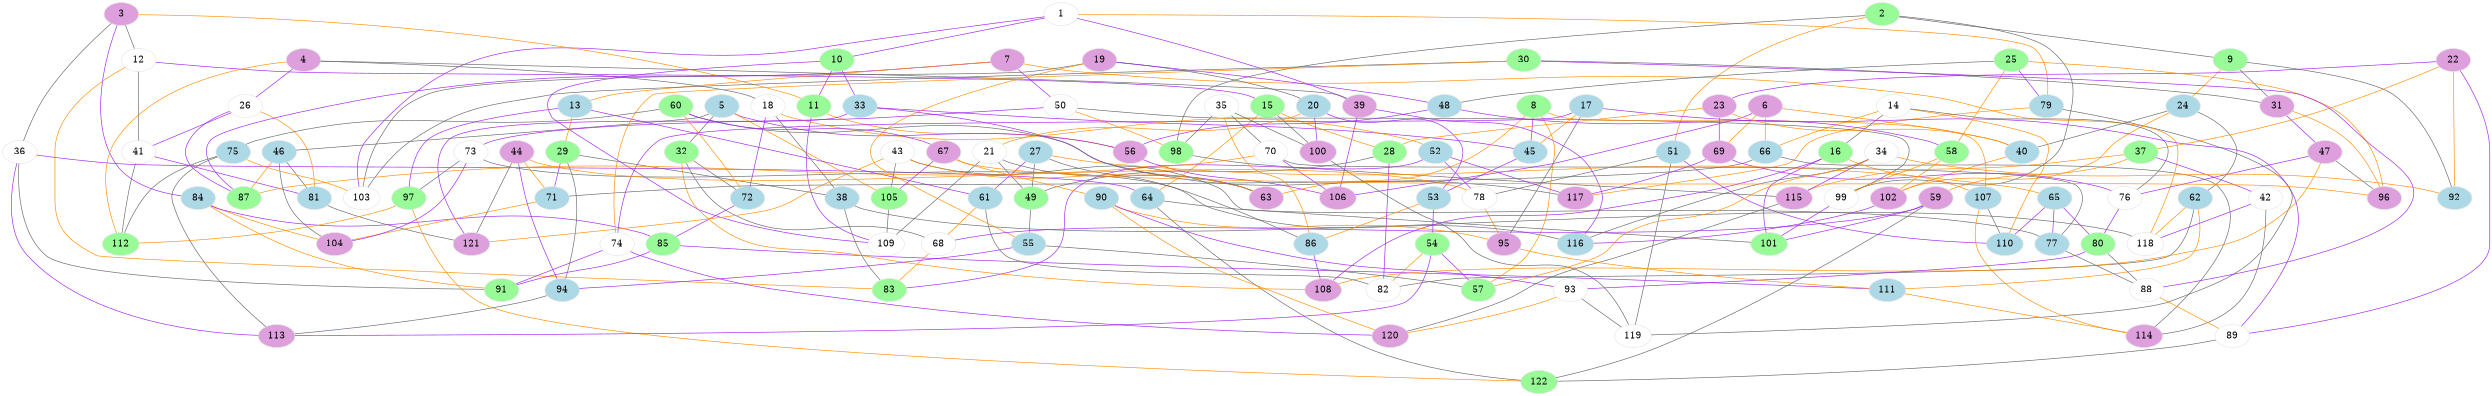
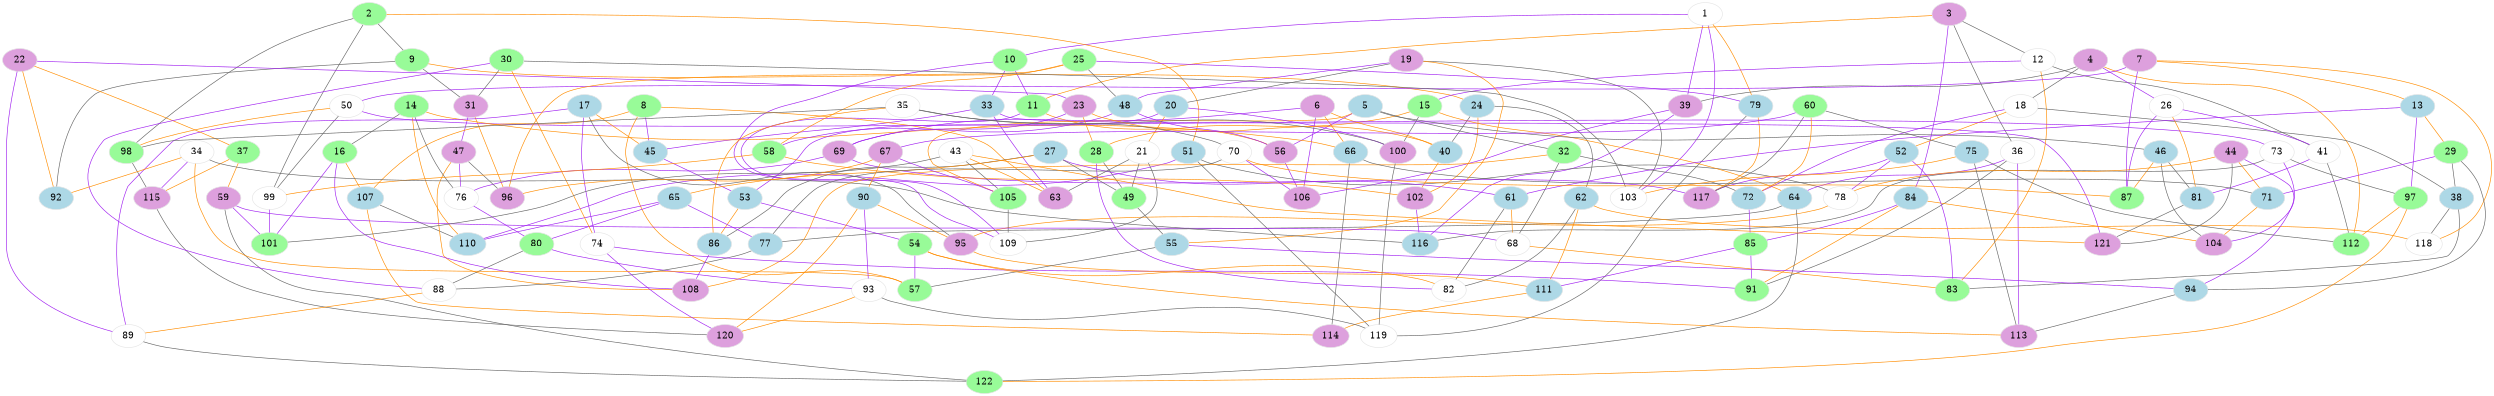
node "14": fillcolor white -> palegreen
edge "6" -- "69": color darkorange -> purple
node "42": removed
edge "54" -- "113": color purple -> darkorange
